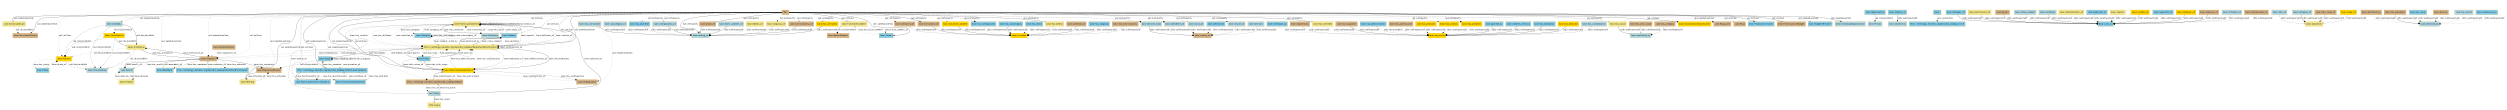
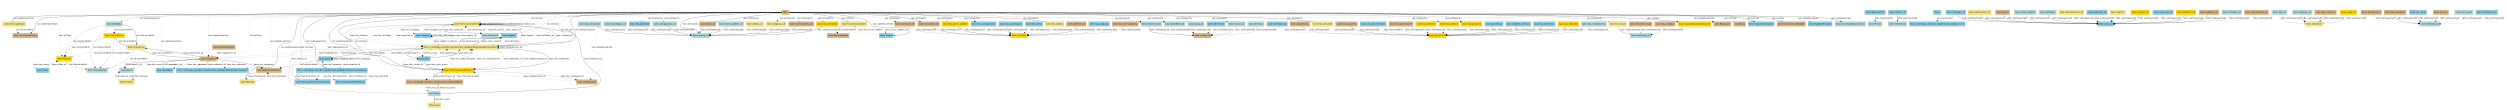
edge "base:has_initiative" -> "base:Configurator": now "NULL" -> "base:Configurator"
